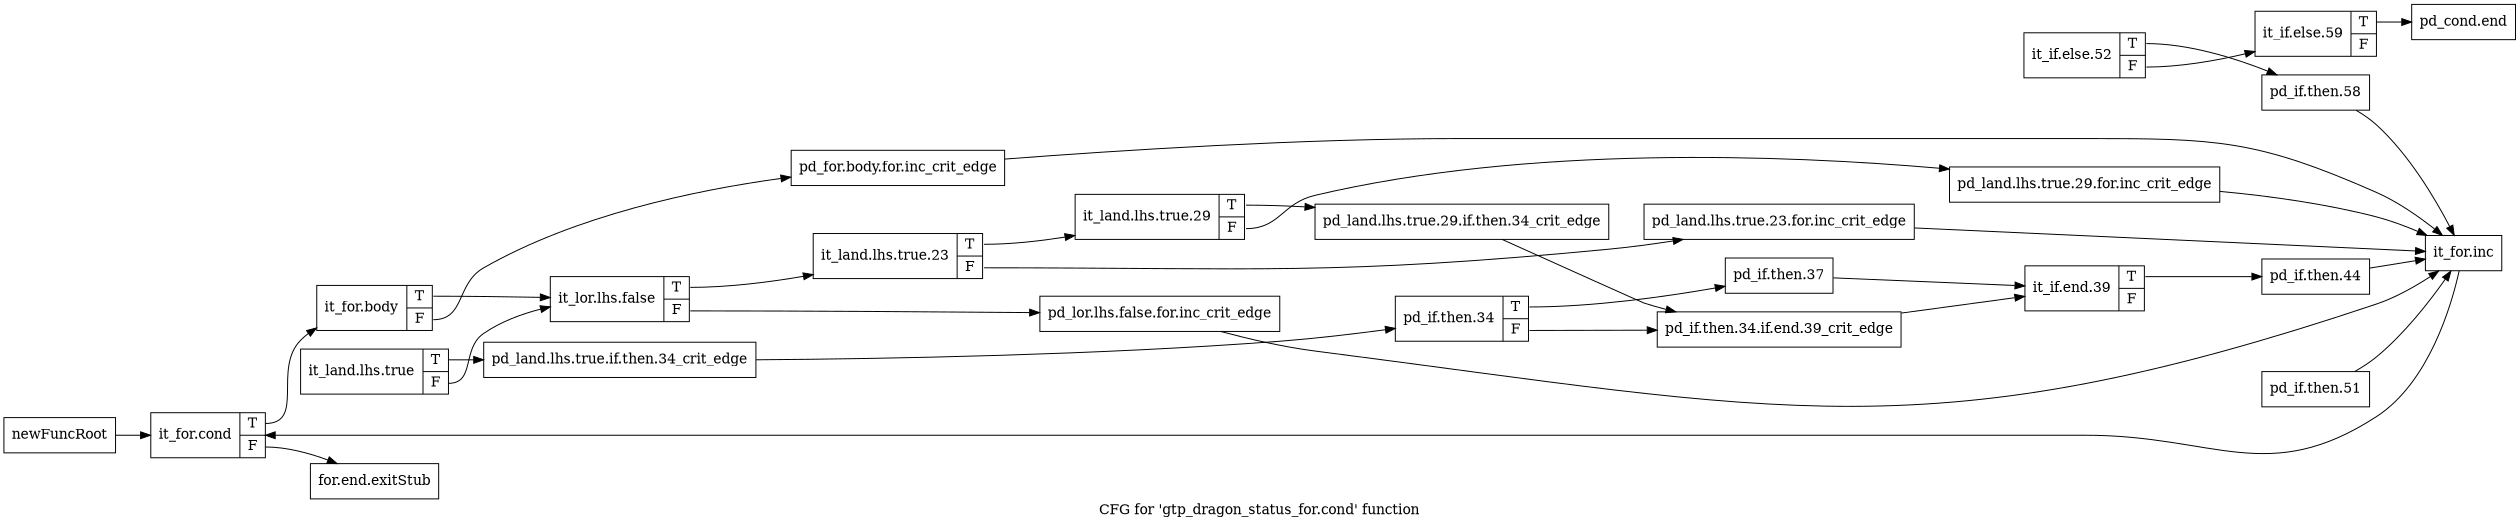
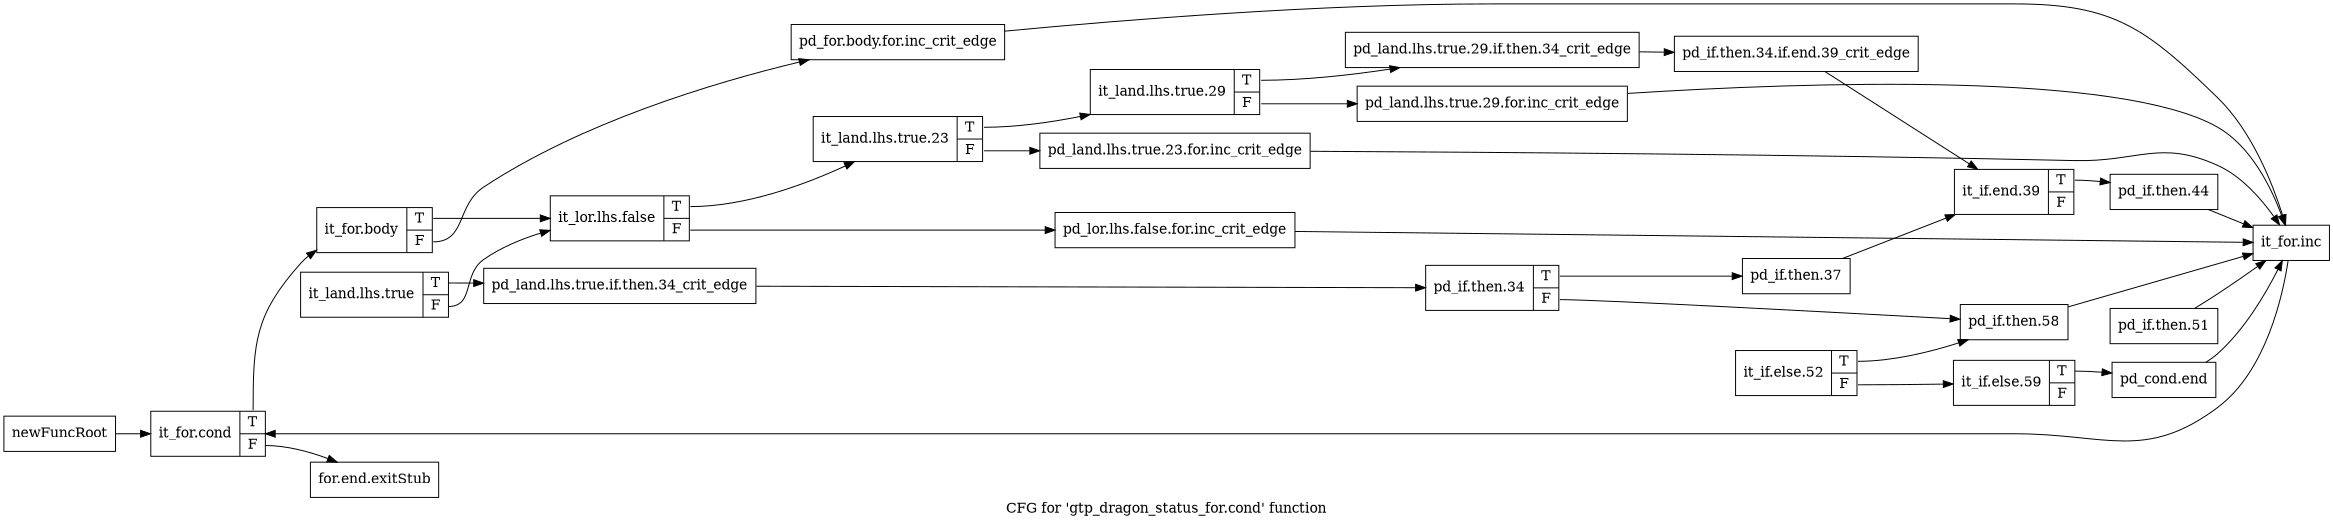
edge "pd_cond.end" -> "it_for.inc": added
edge "pd_if.then.34" -> "pd_if.then.34.if.end.39_crit_edge": now "pd_if.then.34" -> "pd_if.then.58"
